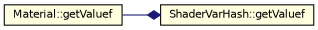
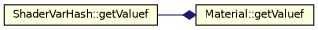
edge "Material::getValuef" -> "ShaderVarHash::getValuef": reversed
